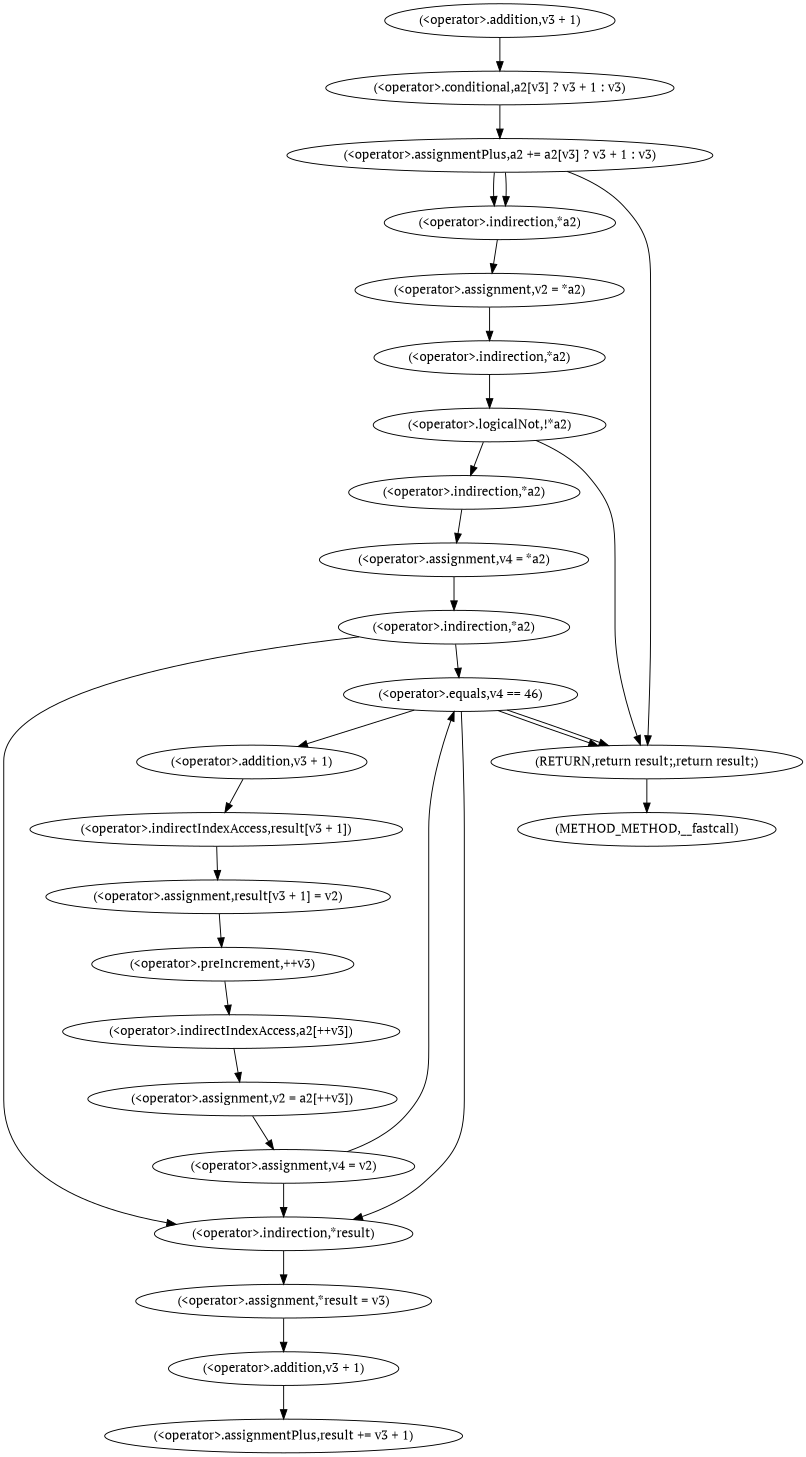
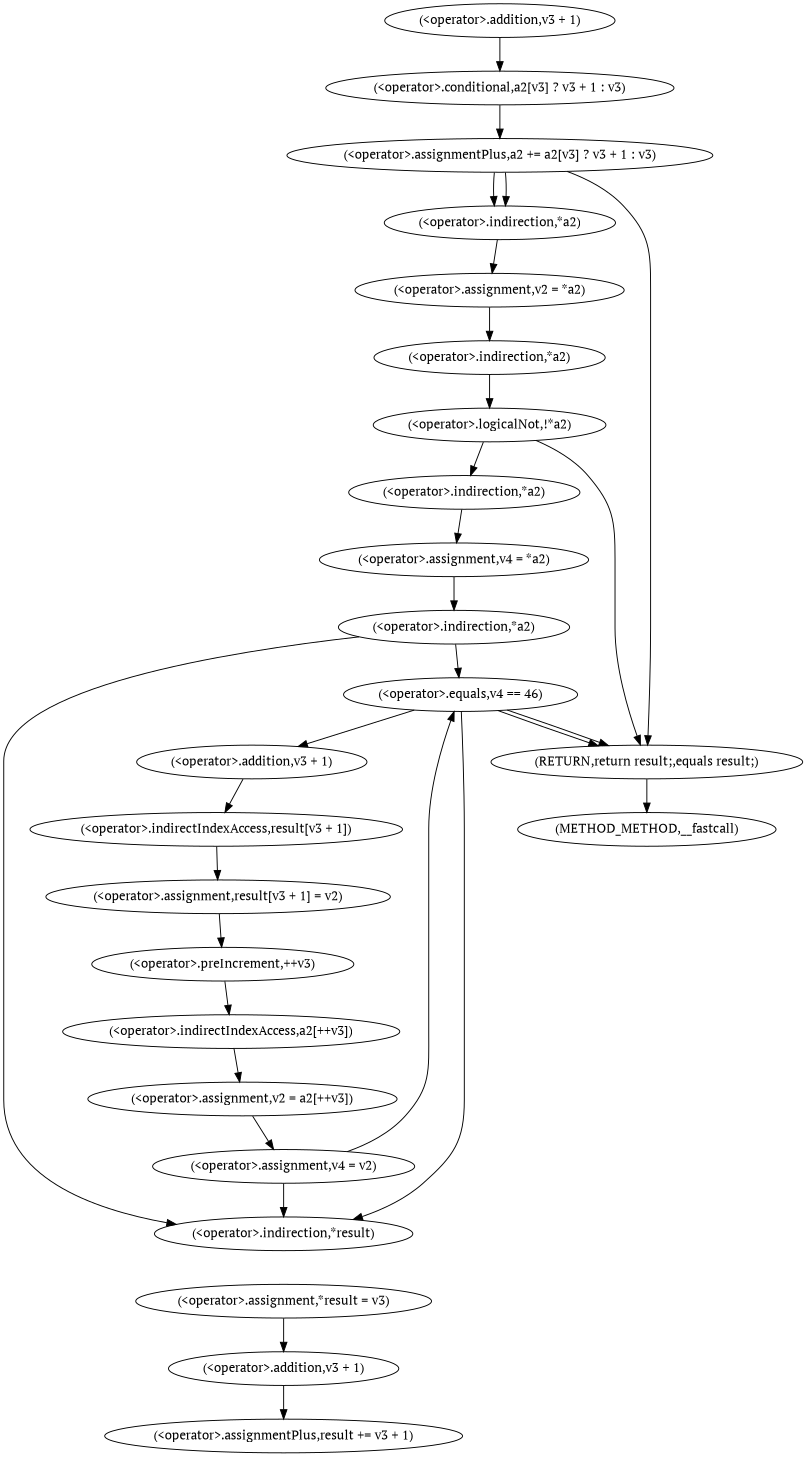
node "(RETURN,return result;,return result;)": label "(RETURN,return result;,return result;)" -> "(RETURN,return result;,equals result;)"
edge "(<operator>.indirection,*result)" -> "(<operator>.assignment,*result = v3)": removed
